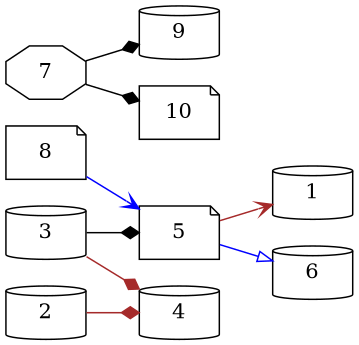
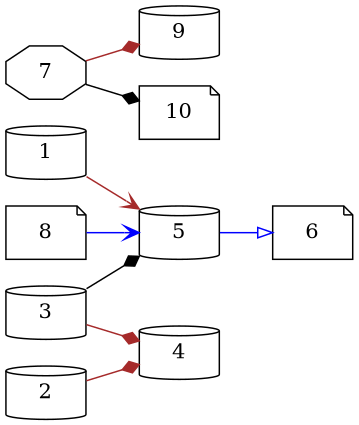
edge "7" -> "9": color black -> brown
edge "5" -> "1": reversed
node "5": shape note -> cylinder
node "6": shape cylinder -> note
